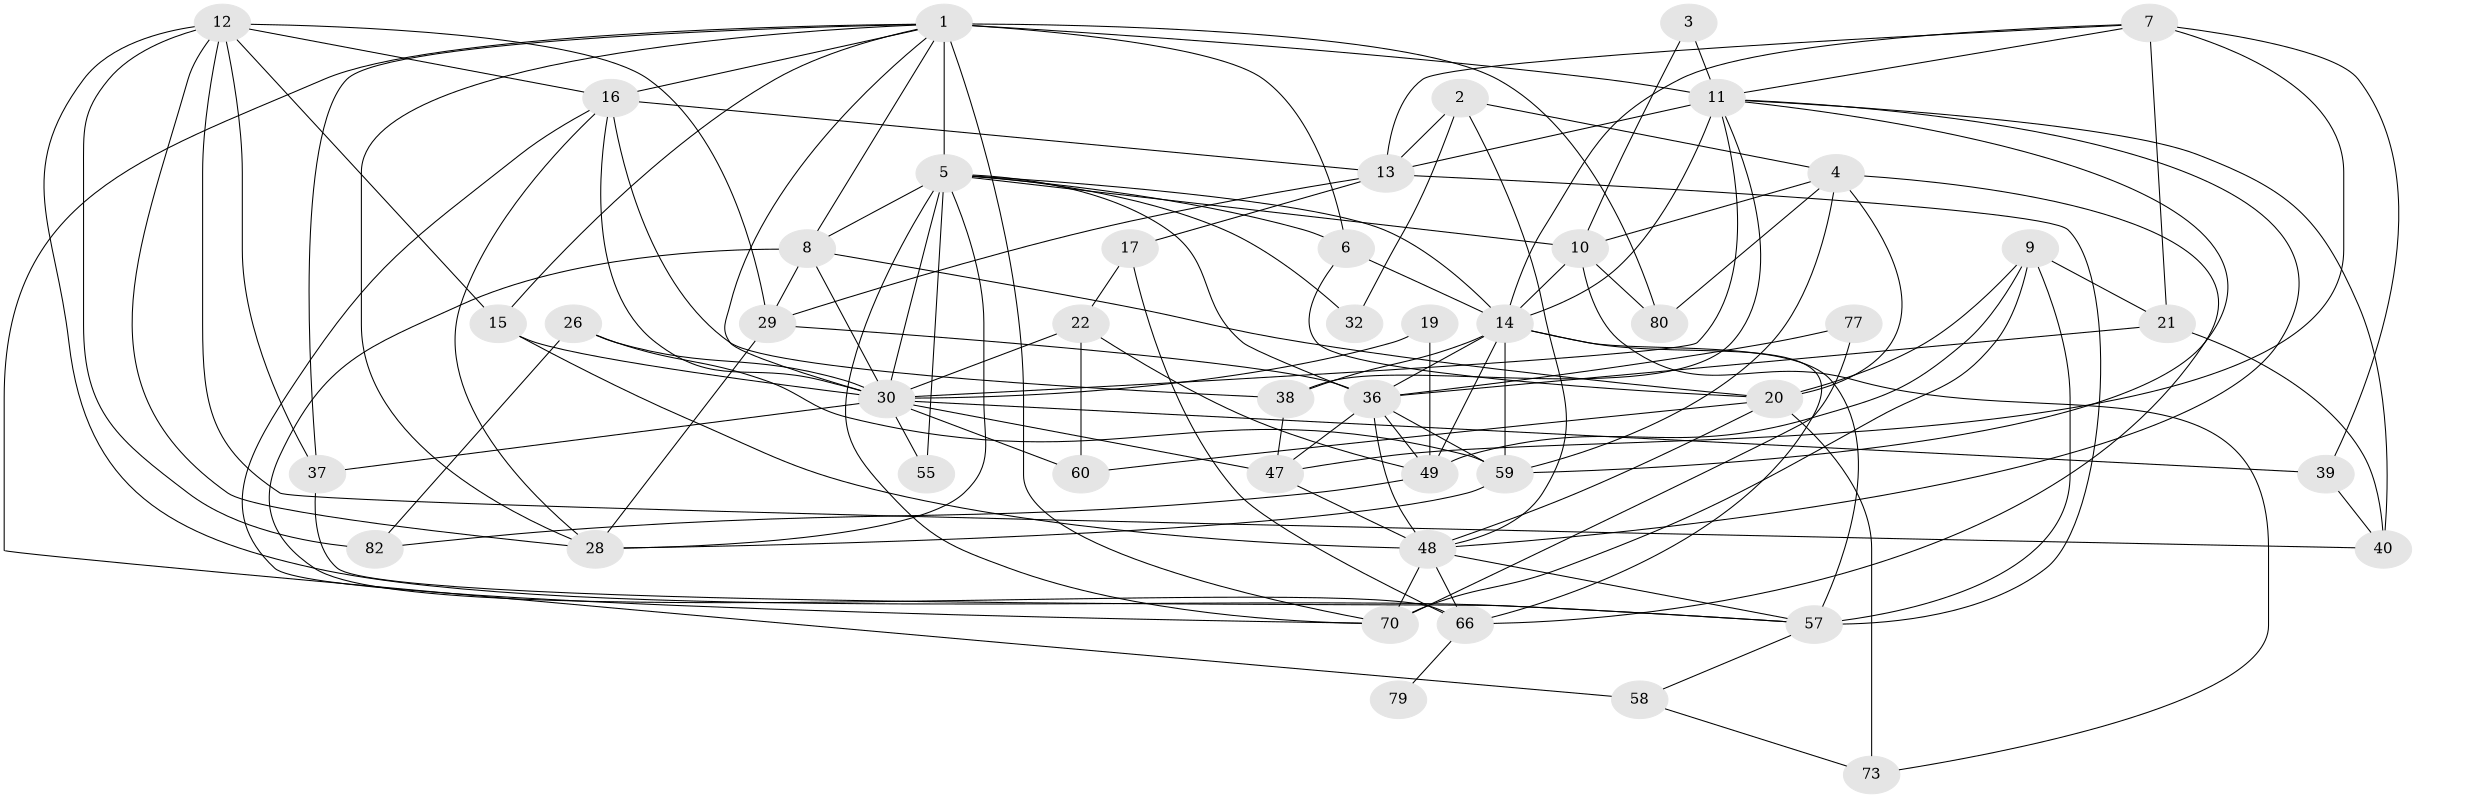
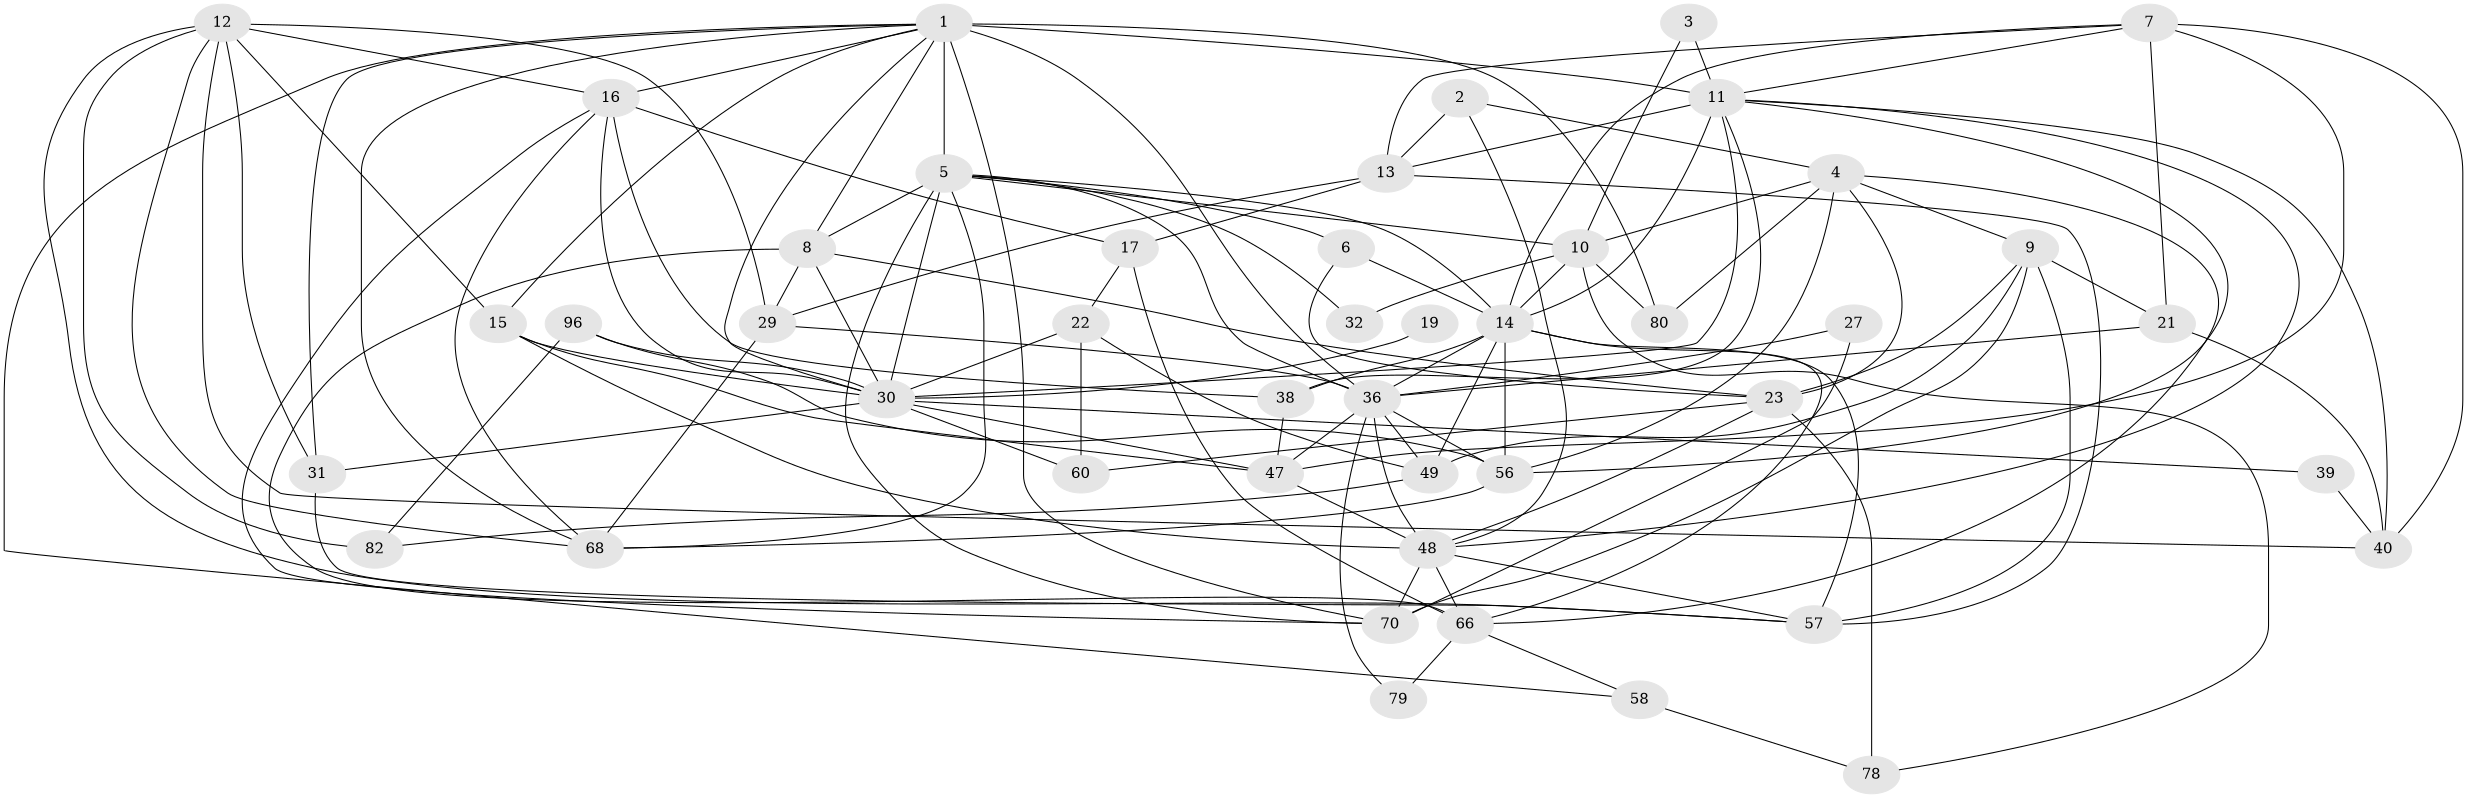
edge "1" -- "6": now "1" -- "36"
edge "16" -- "13": now "16" -- "17"
edge "7" -- "39": now "7" -- "40"
edge "2" -- "32": now "10" -- "32"
edge "4" -- "9": added
node "26": label "26" -> "96"
node "77": label "77" -> "27"
edge "19" -- "49": removed
node "20": label "20" -> "23"
edge "15" -- "47": added
node "37": label "37" -> "31"
node "55": removed
node "59": label "59" -> "56"
node "28": label "28" -> "68"
edge "36" -- "79": added
edge "57" -- "58": now "66" -- "58"
node "73": label "73" -> "78"
